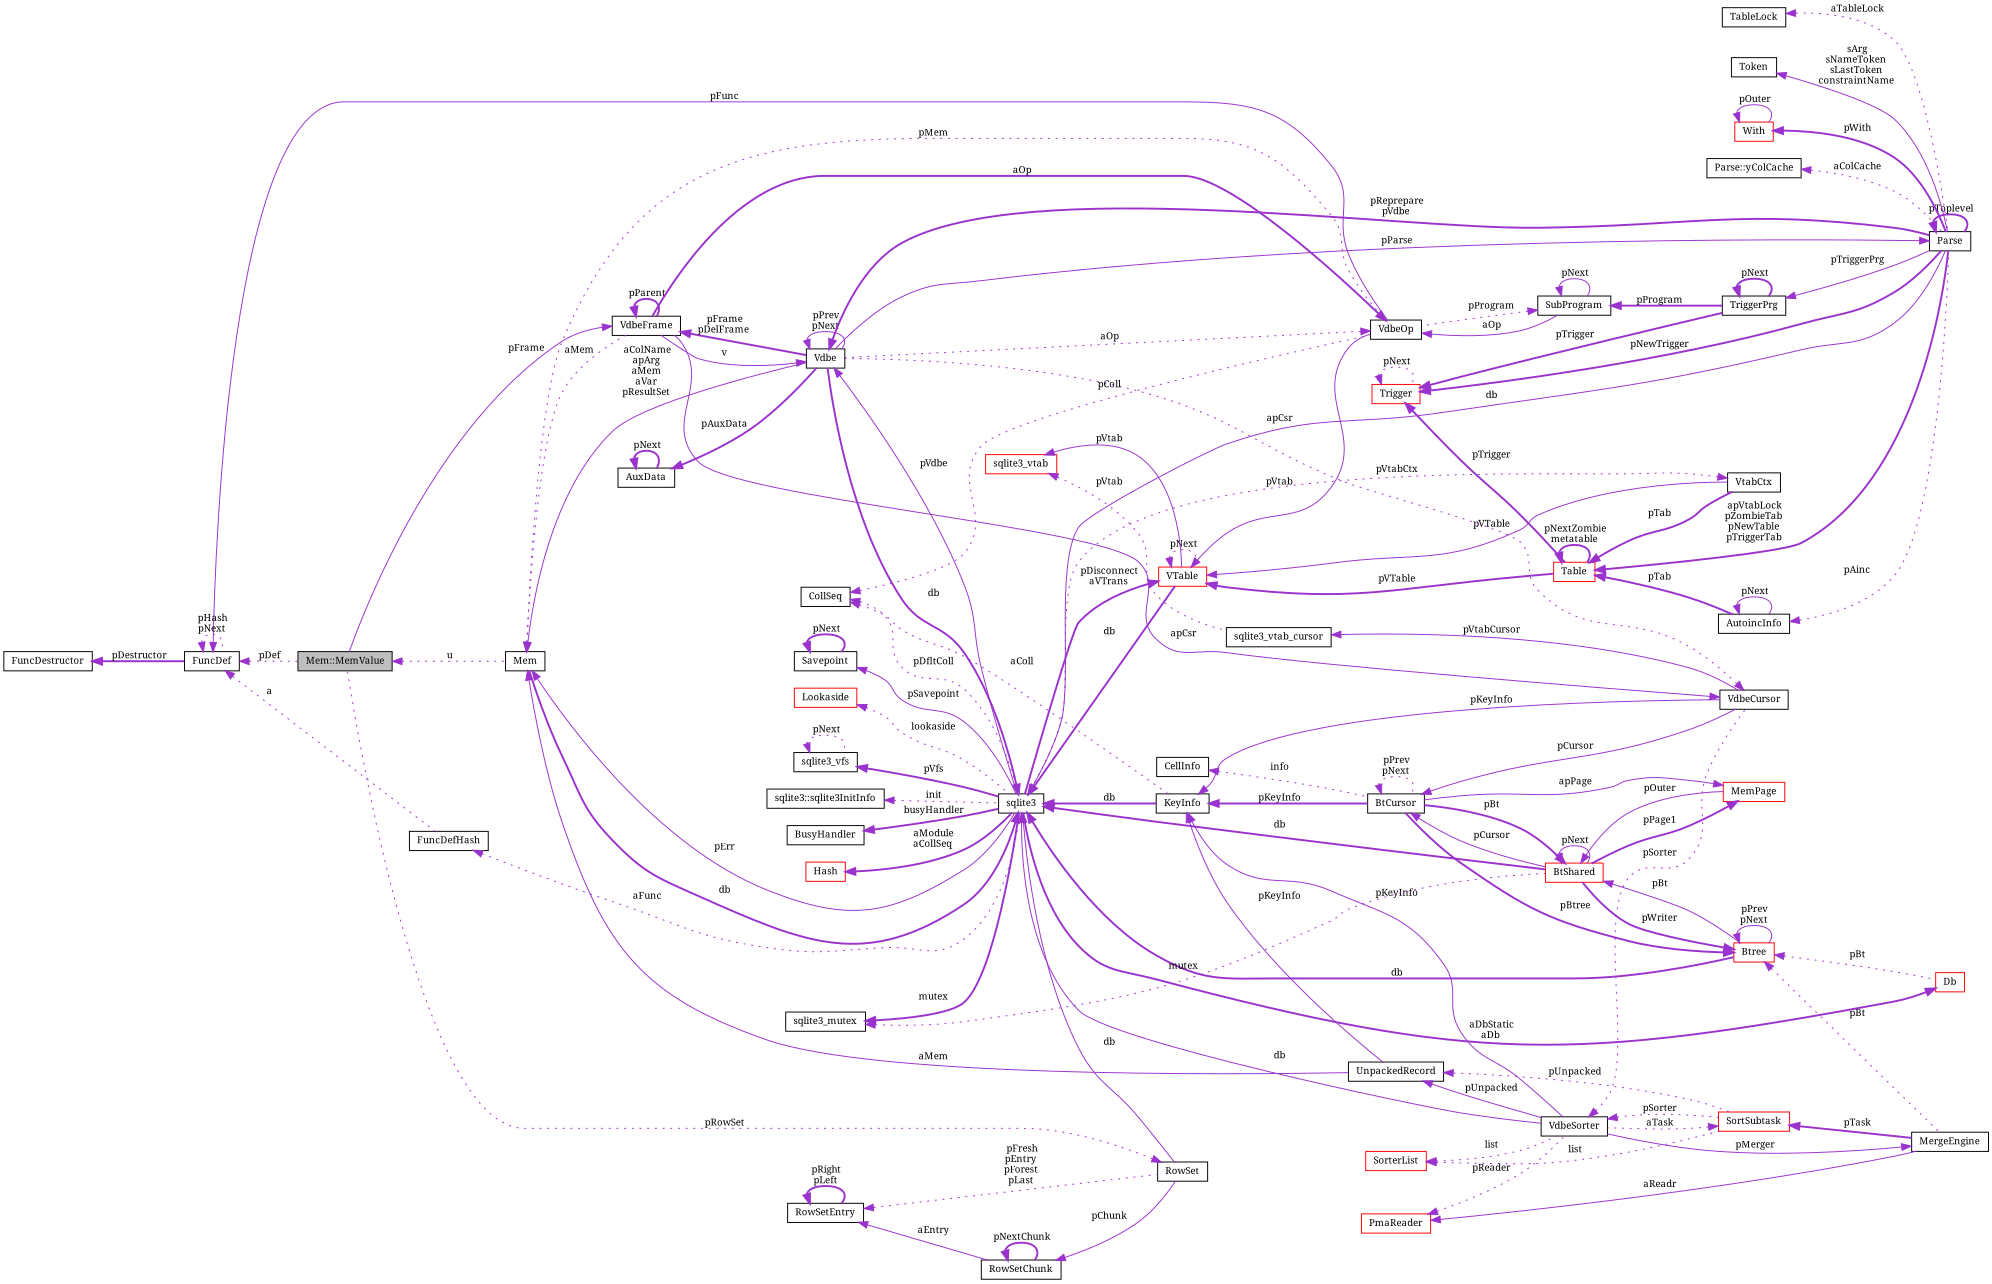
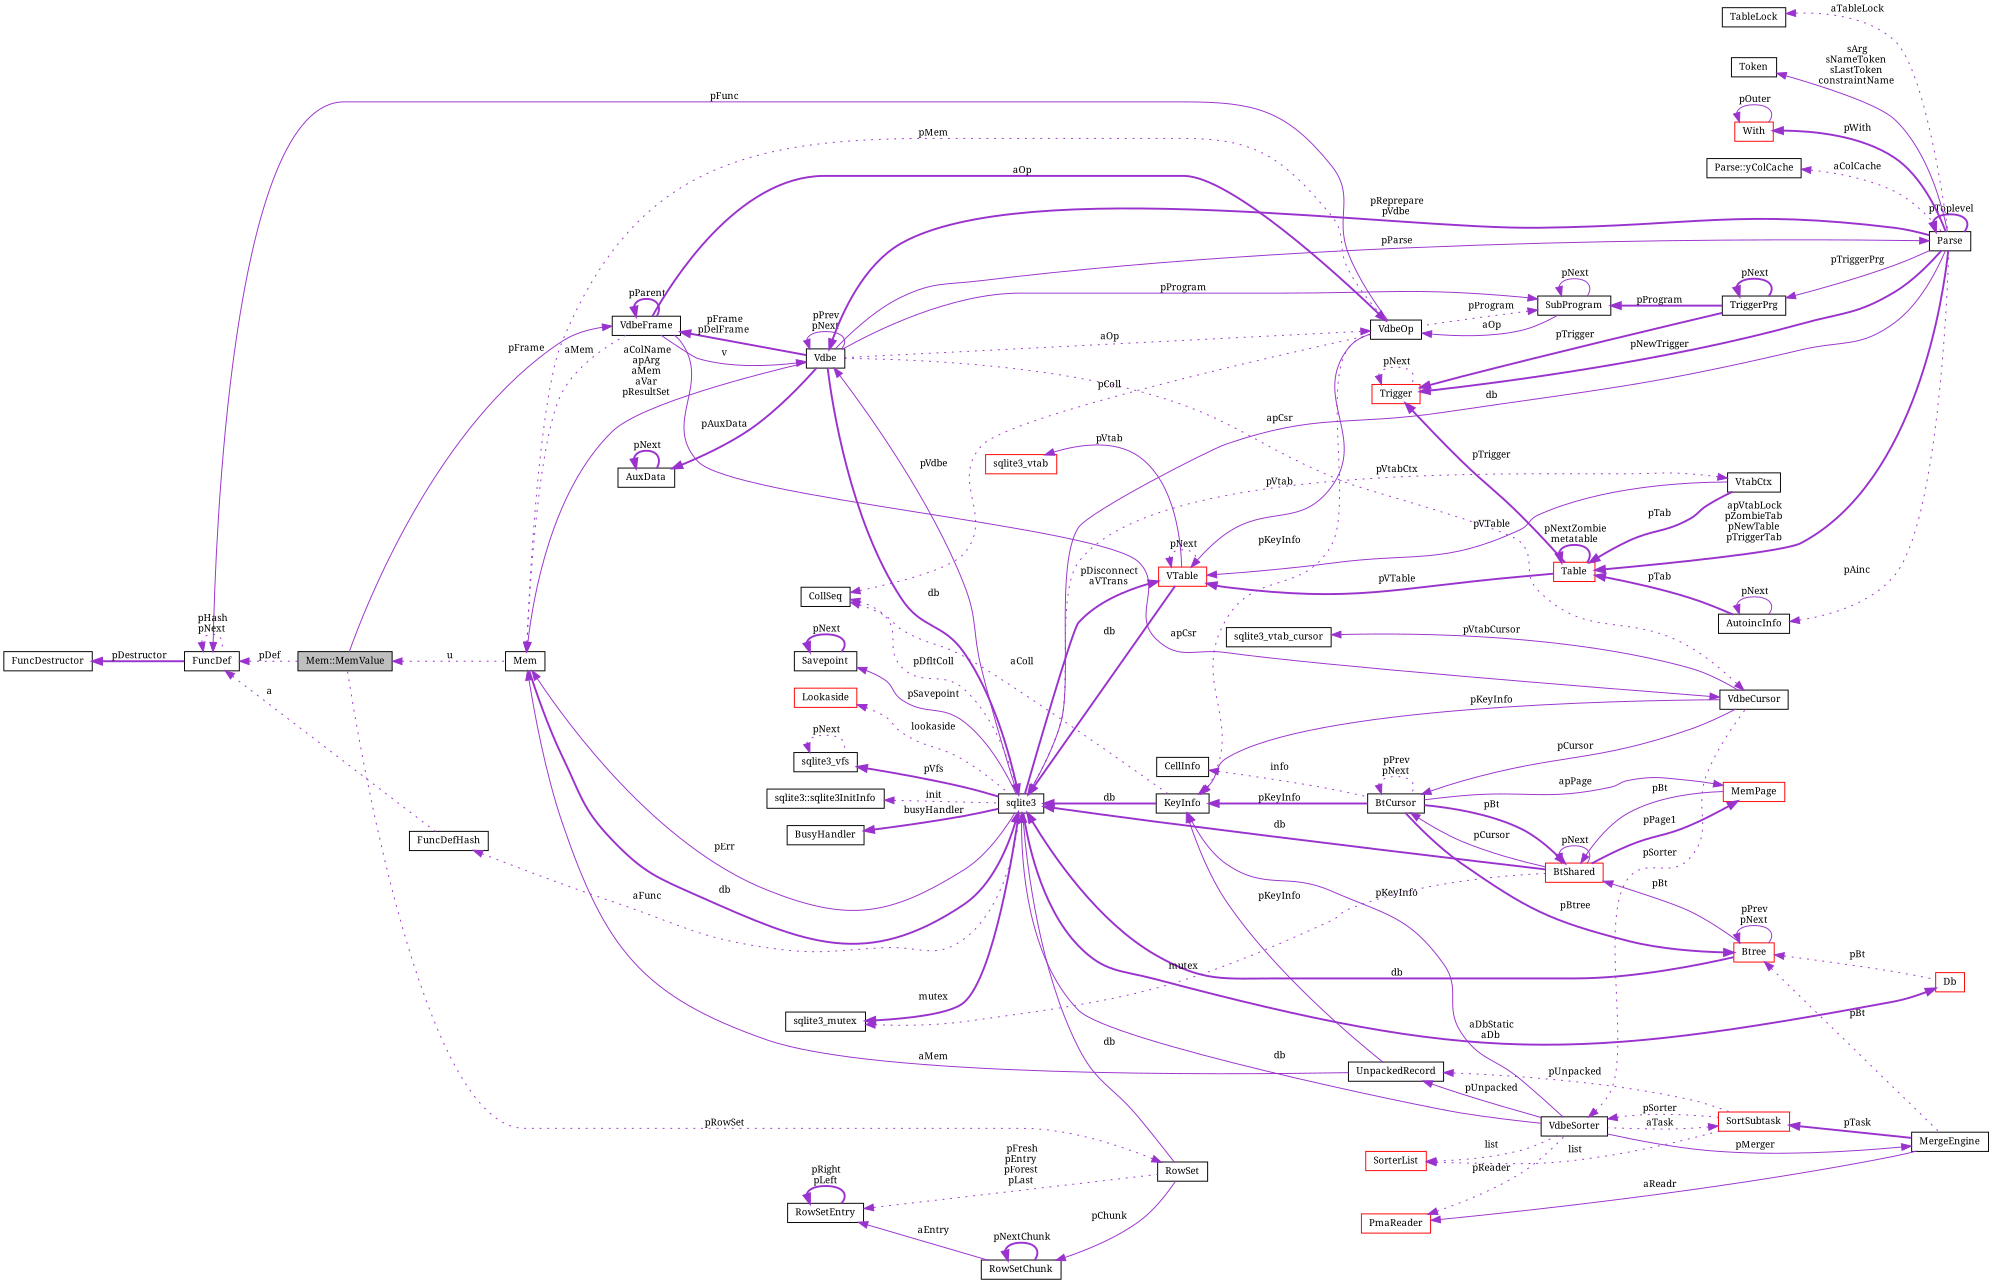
edge "Vdbe" -> "SubProgram": added, label "pProgram"
edge "sqlite3_vtab_cursor" -> "sqlite3_vtab": removed, label "pVtab"
edge "VdbeOp" -> "KeyInfo": added, label "pKeyInfo"
edge "MemPage" -> "BtShared": label " pOuter" -> " pBt"
node "Hash": removed
edge "BtShared" -> "Btree": removed, label "pWriter"
